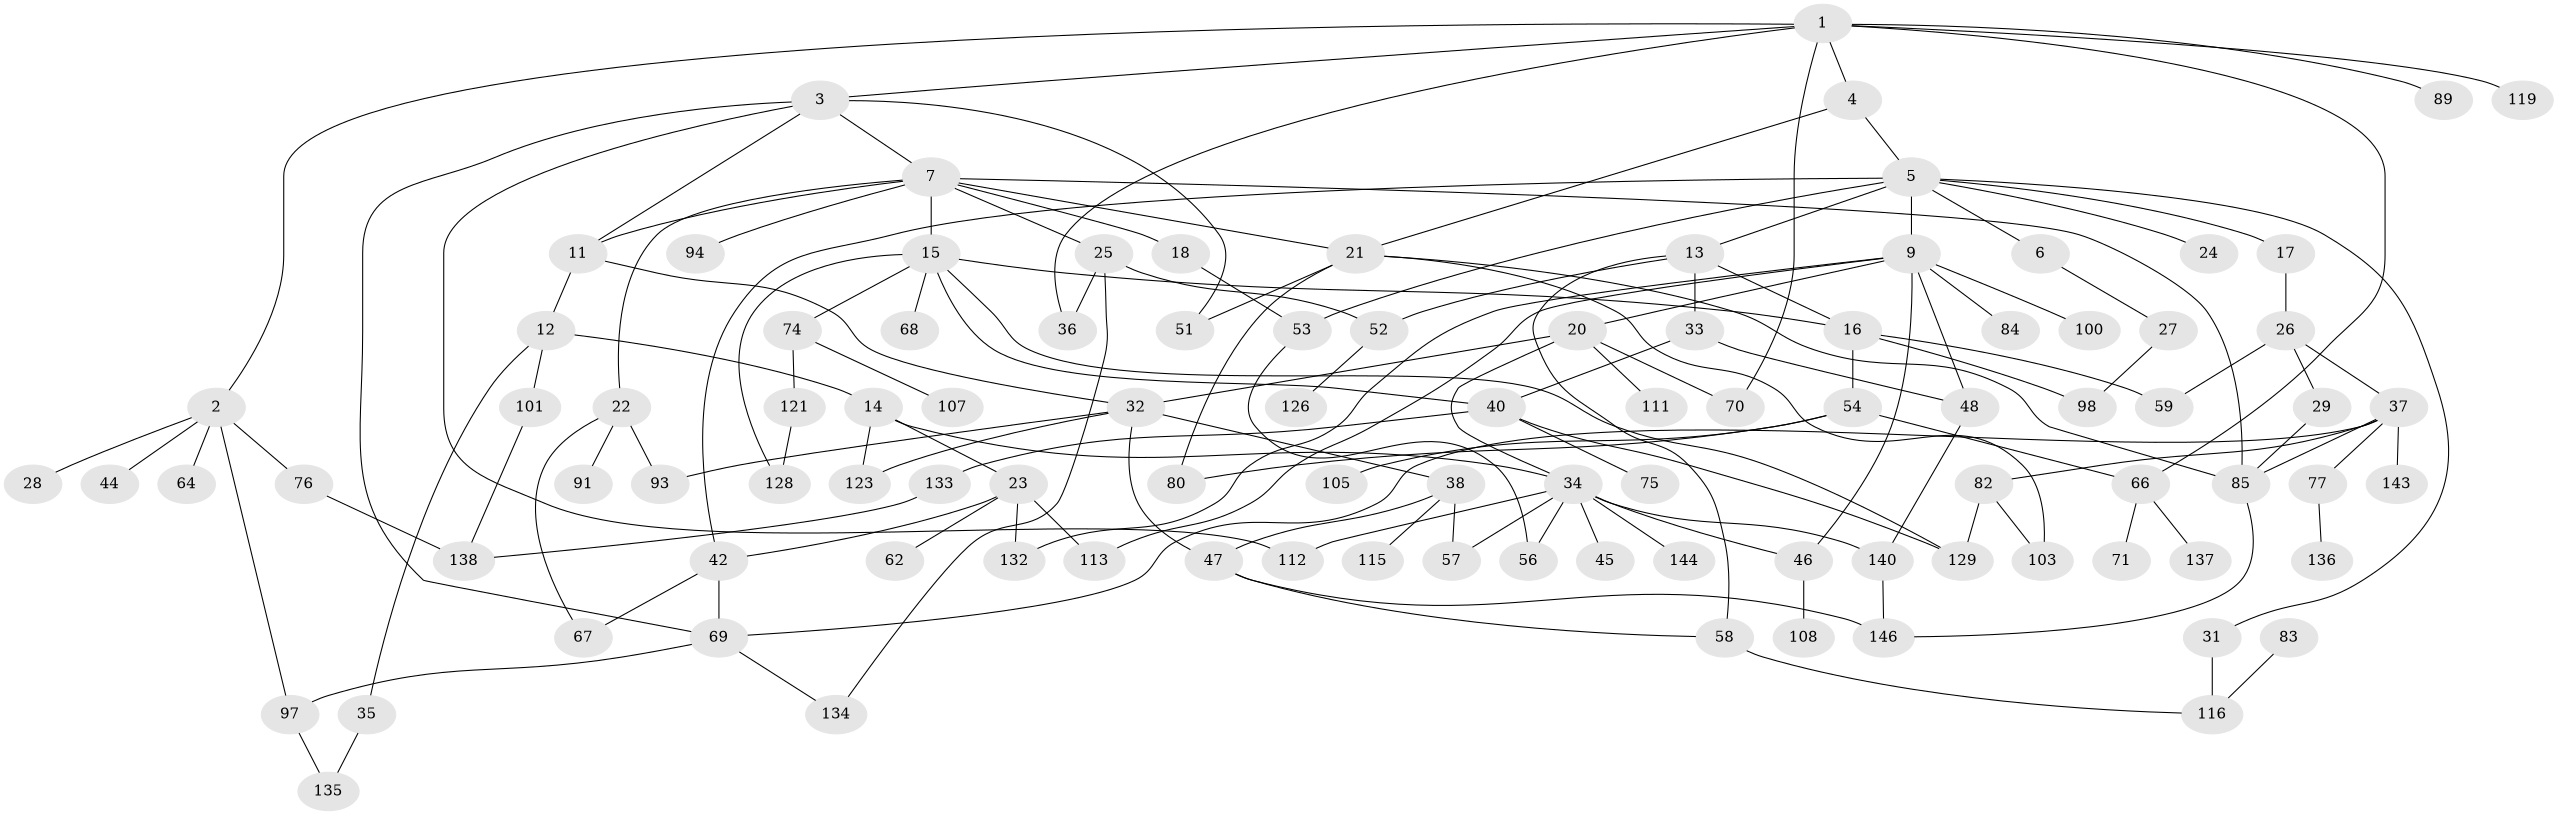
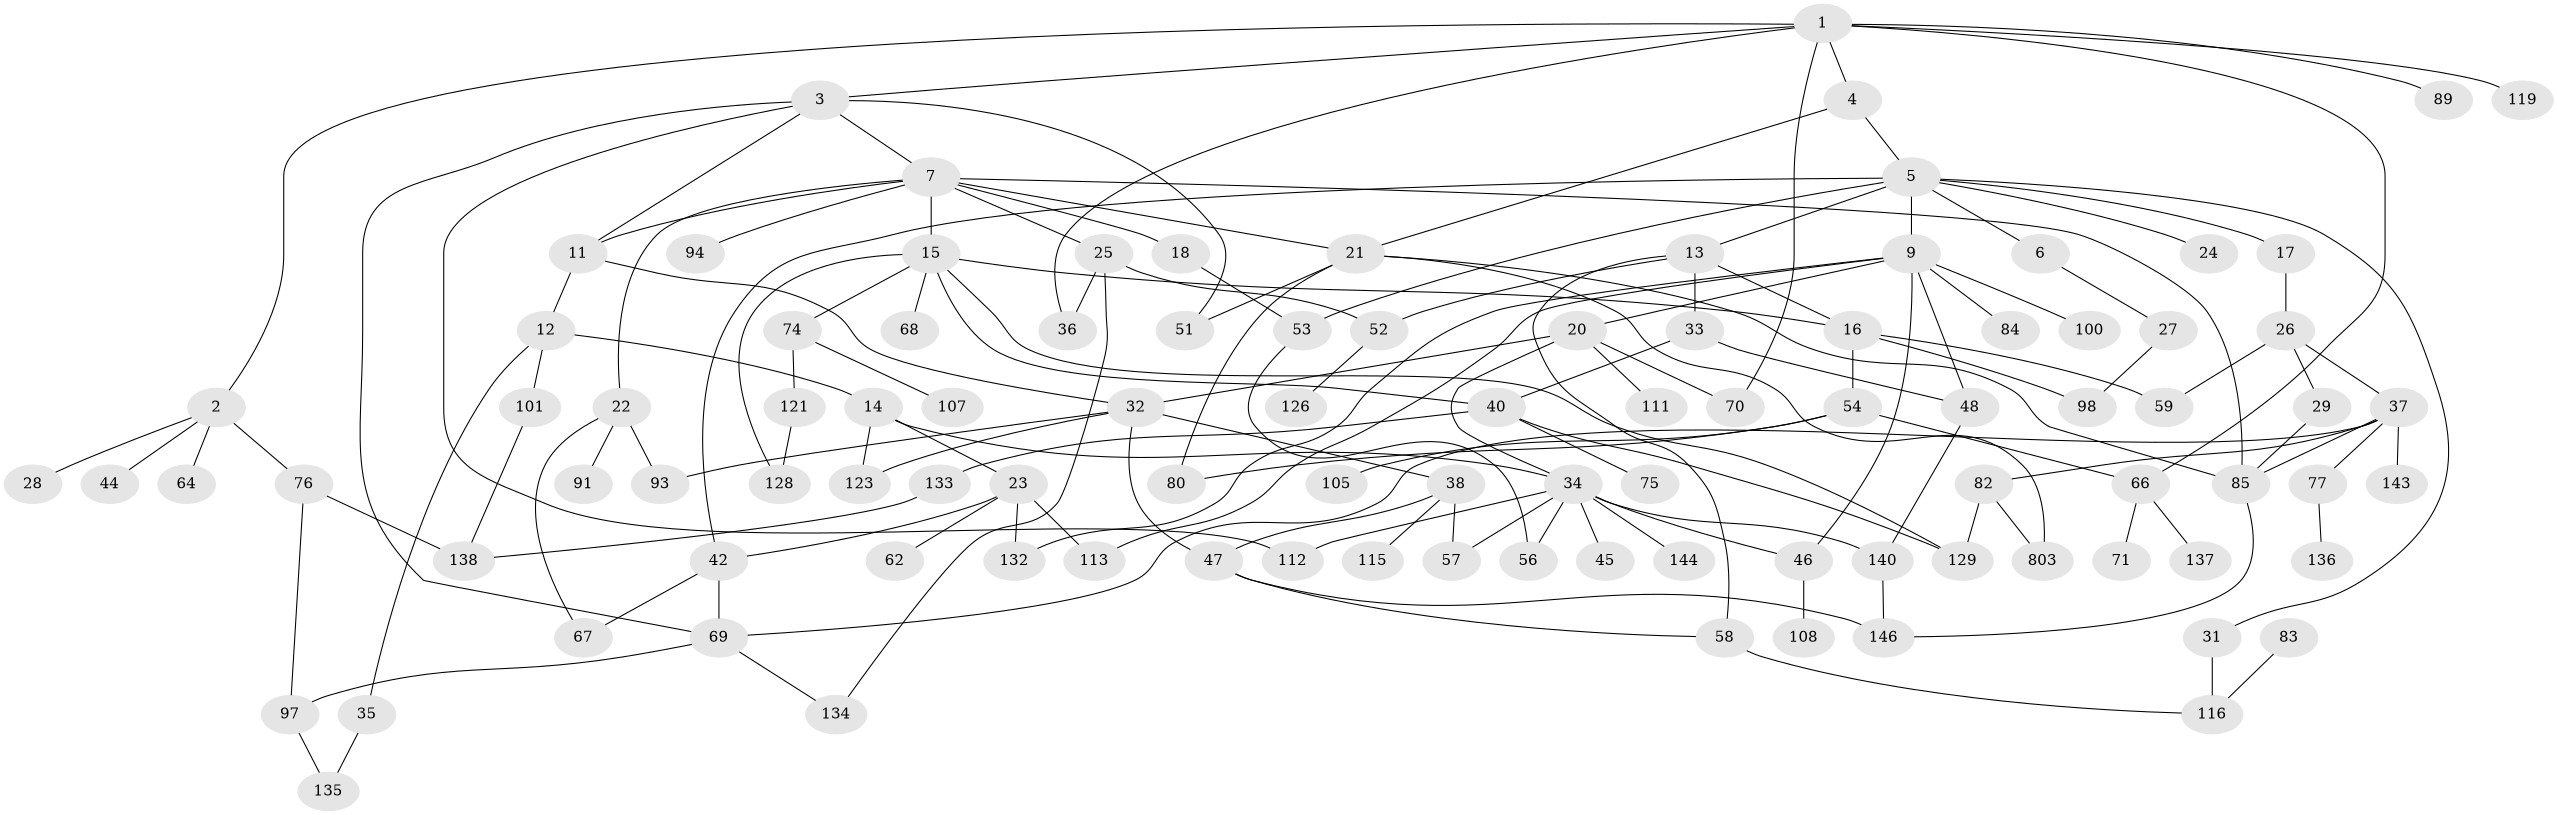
edge "2" -- "97": now "76" -- "97"
node "103": label "103" -> "803"
